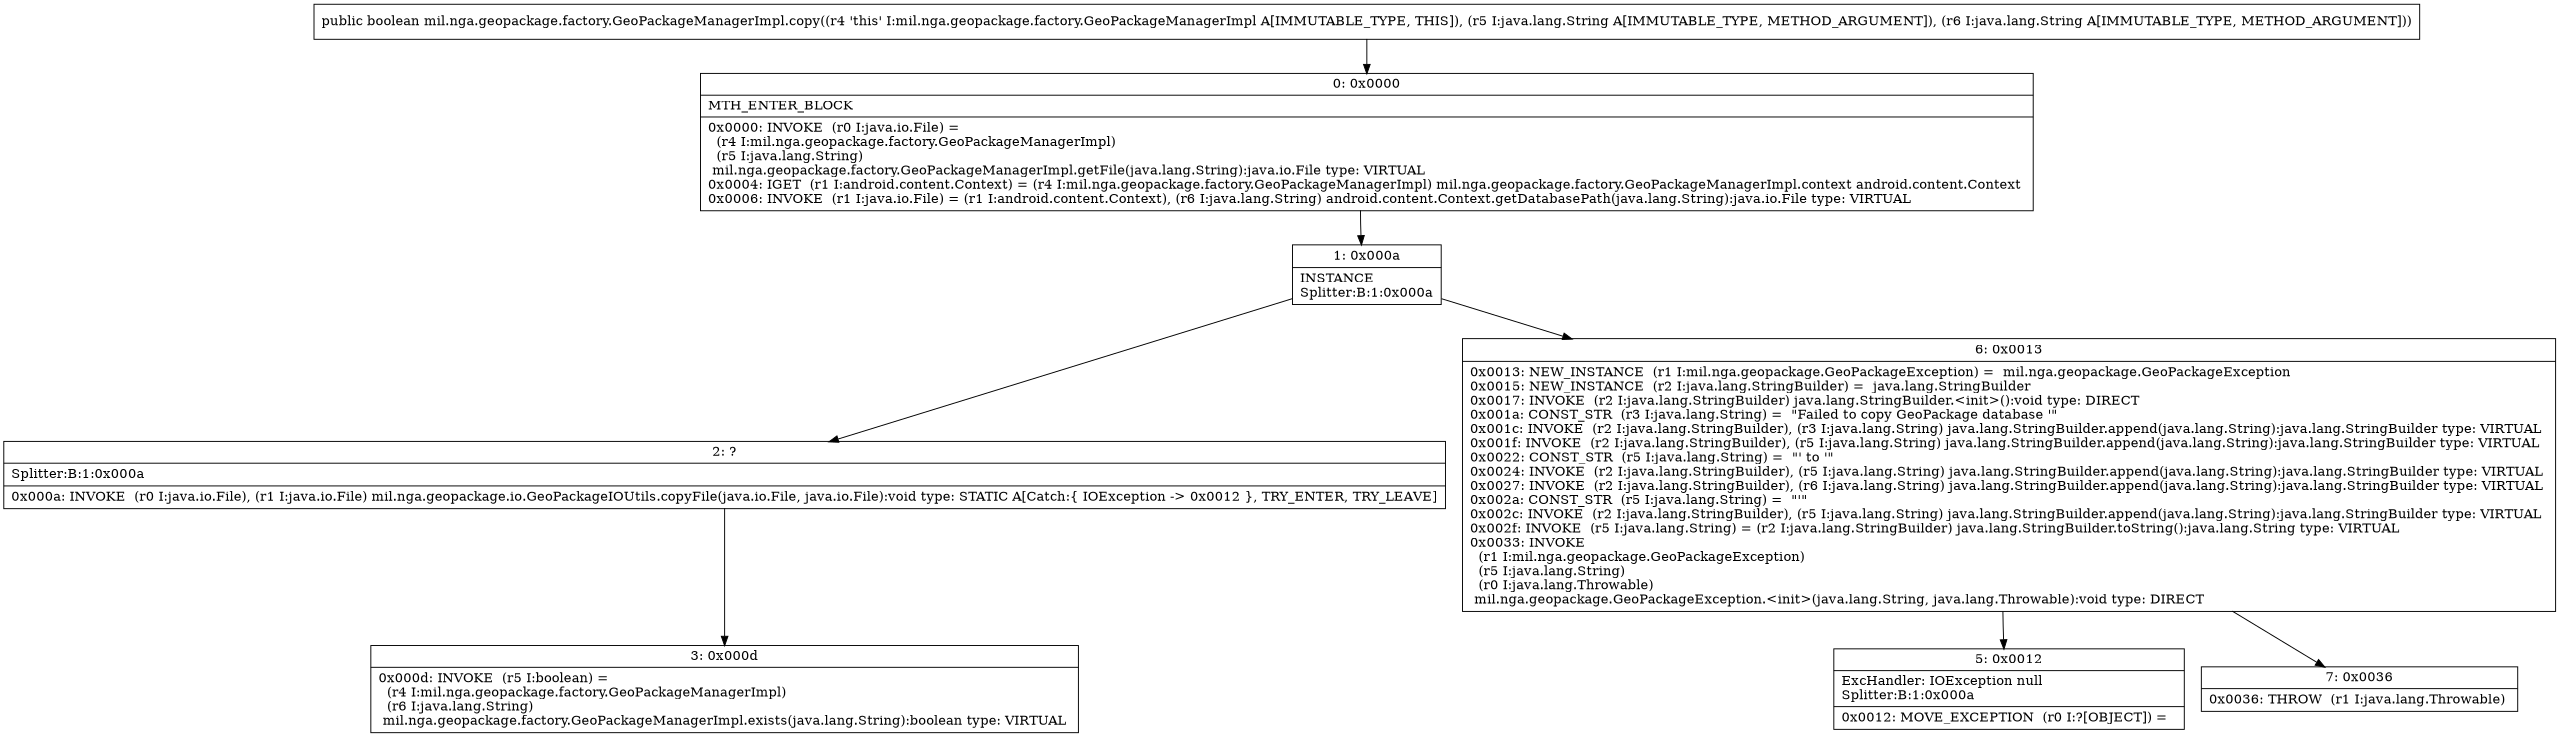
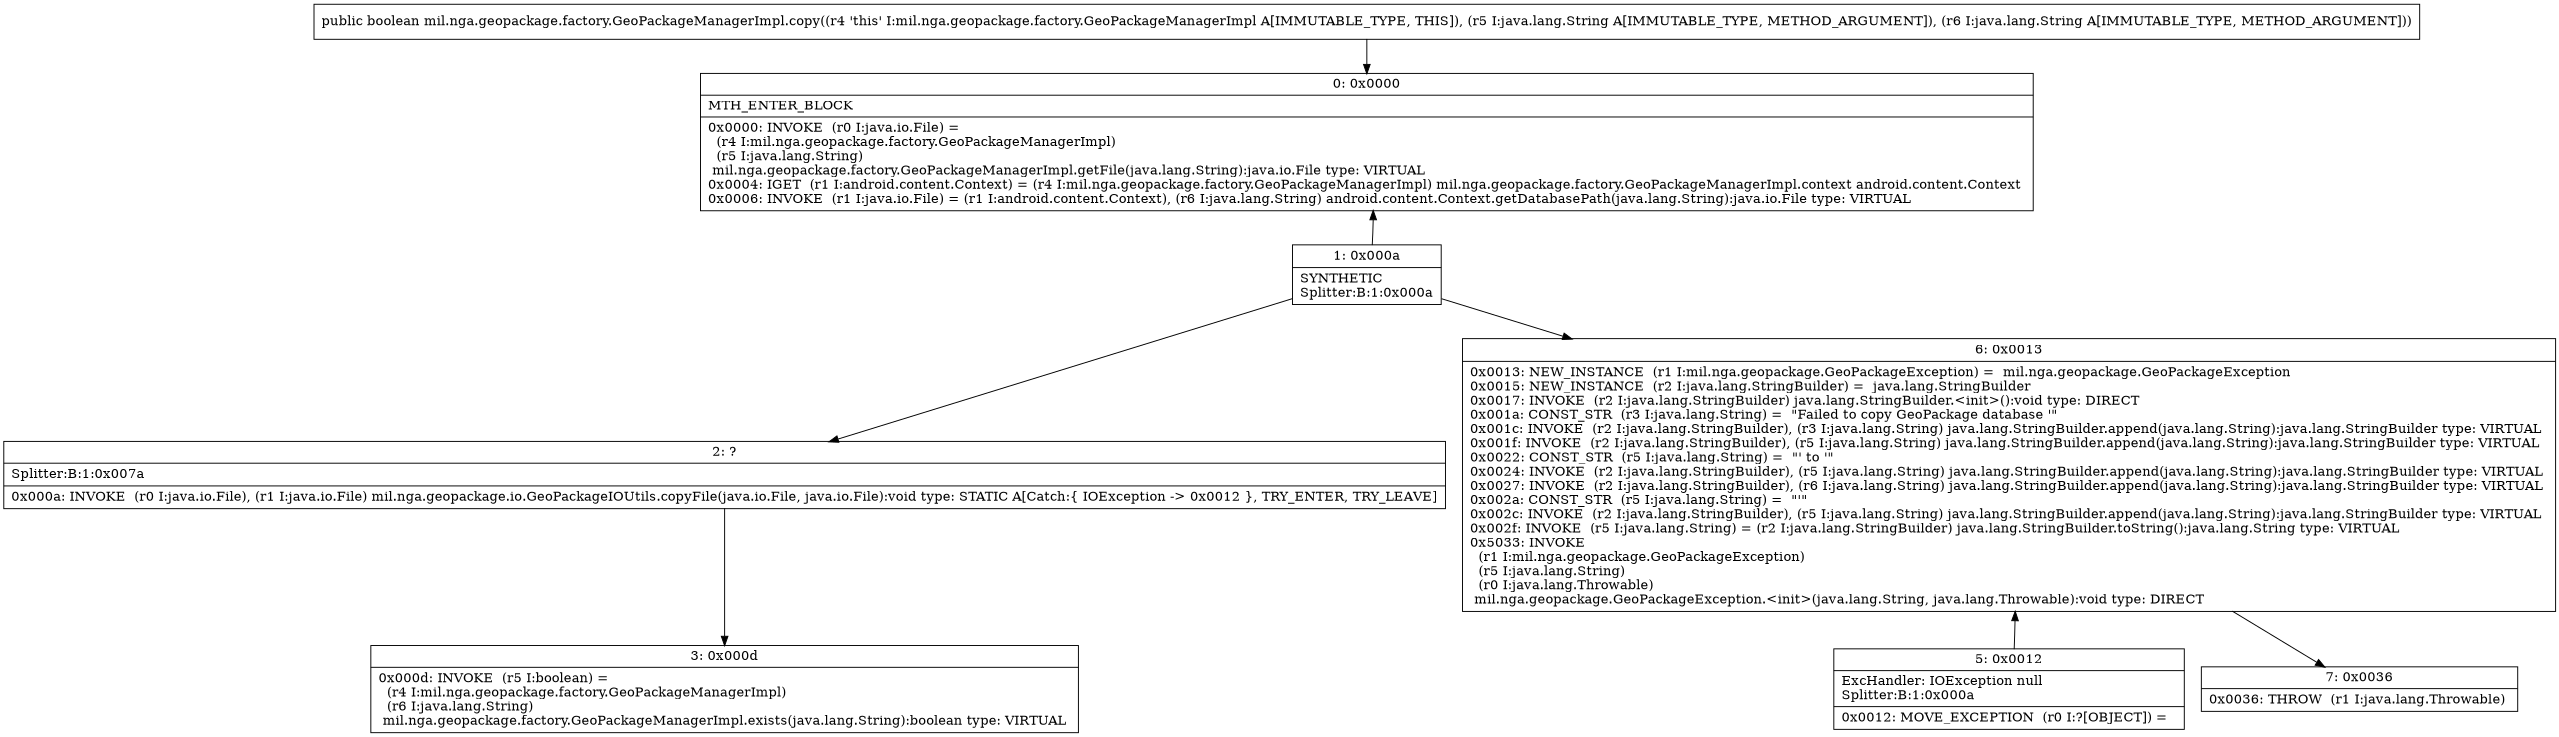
edge "0: 0x0000" -> "1: 0x000a": reversed
node "1: 0x000a": text "INSTANCE" -> "SYNTHETIC"
node "2: ?": text "Splitter:B:1:0x000a" -> "Splitter:B:1:0x007a"
node "6: 0x0013": text "0x0033: INVOKE" -> "0x5033: INVOKE"
edge "6: 0x0013" -> "5: 0x0012": reversed
